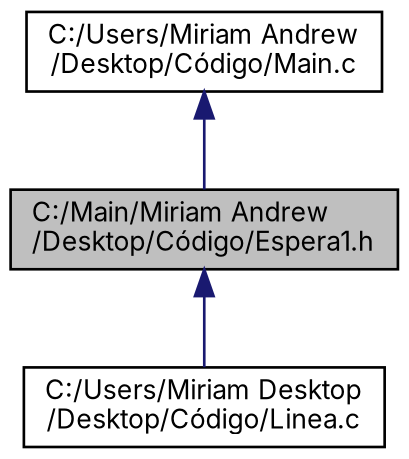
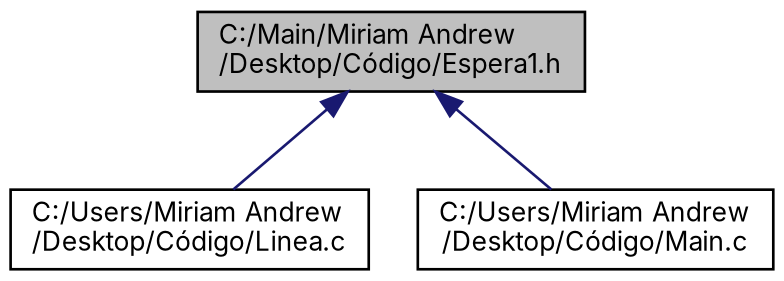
edge "C:/Main/Miriam Andrew /Desktop/Código/Espera1.h" -> "C:/Users/Miriam Andrew /Desktop/Código/Main.c": reversed
node "C:/Users/Miriam Desktop /Desktop/Código/Linea.c": label "C:/Users/Miriam Desktop /Desktop/Código/Linea.c" -> "C:/Users/Miriam Andrew /Desktop/Código/Linea.c"
